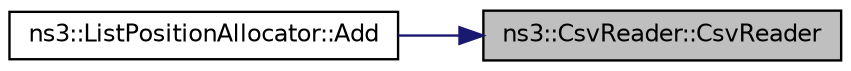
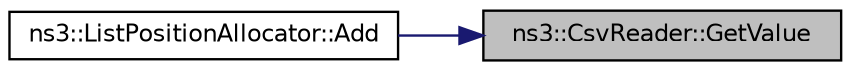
node "ns3::CsvReader::CsvReader": label "ns3::CsvReader::CsvReader" -> "ns3::CsvReader::GetValue"
